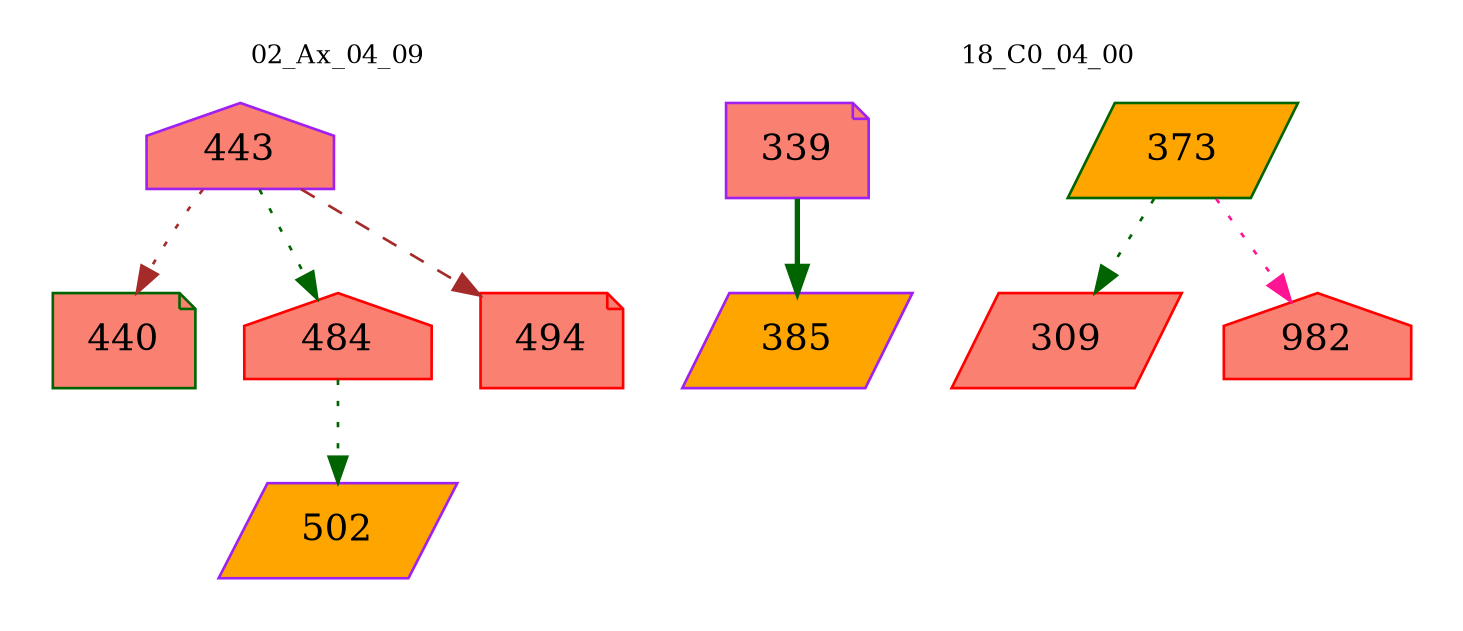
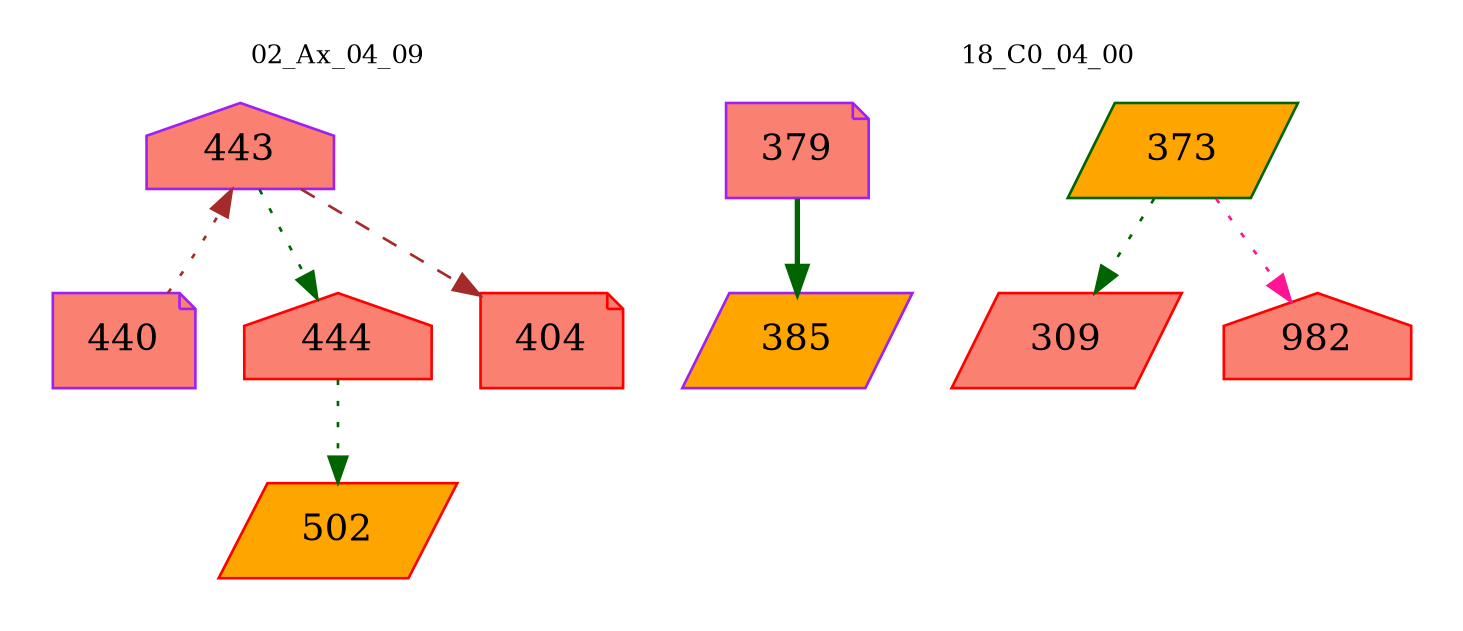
node "339": label "339" -> "379"
edge "443" -> "440": reversed
node "440": color darkgreen -> purple
node "484": label "484" -> "444"
node "494": label "494" -> "404"
node "502": color purple -> red
